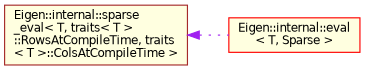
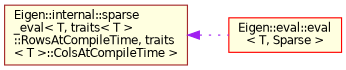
node "Eigen::internal::eval < T, Sparse >": label "Eigen::internal::eval < T, Sparse >" -> "Eigen::eval::eval < T, Sparse >"
